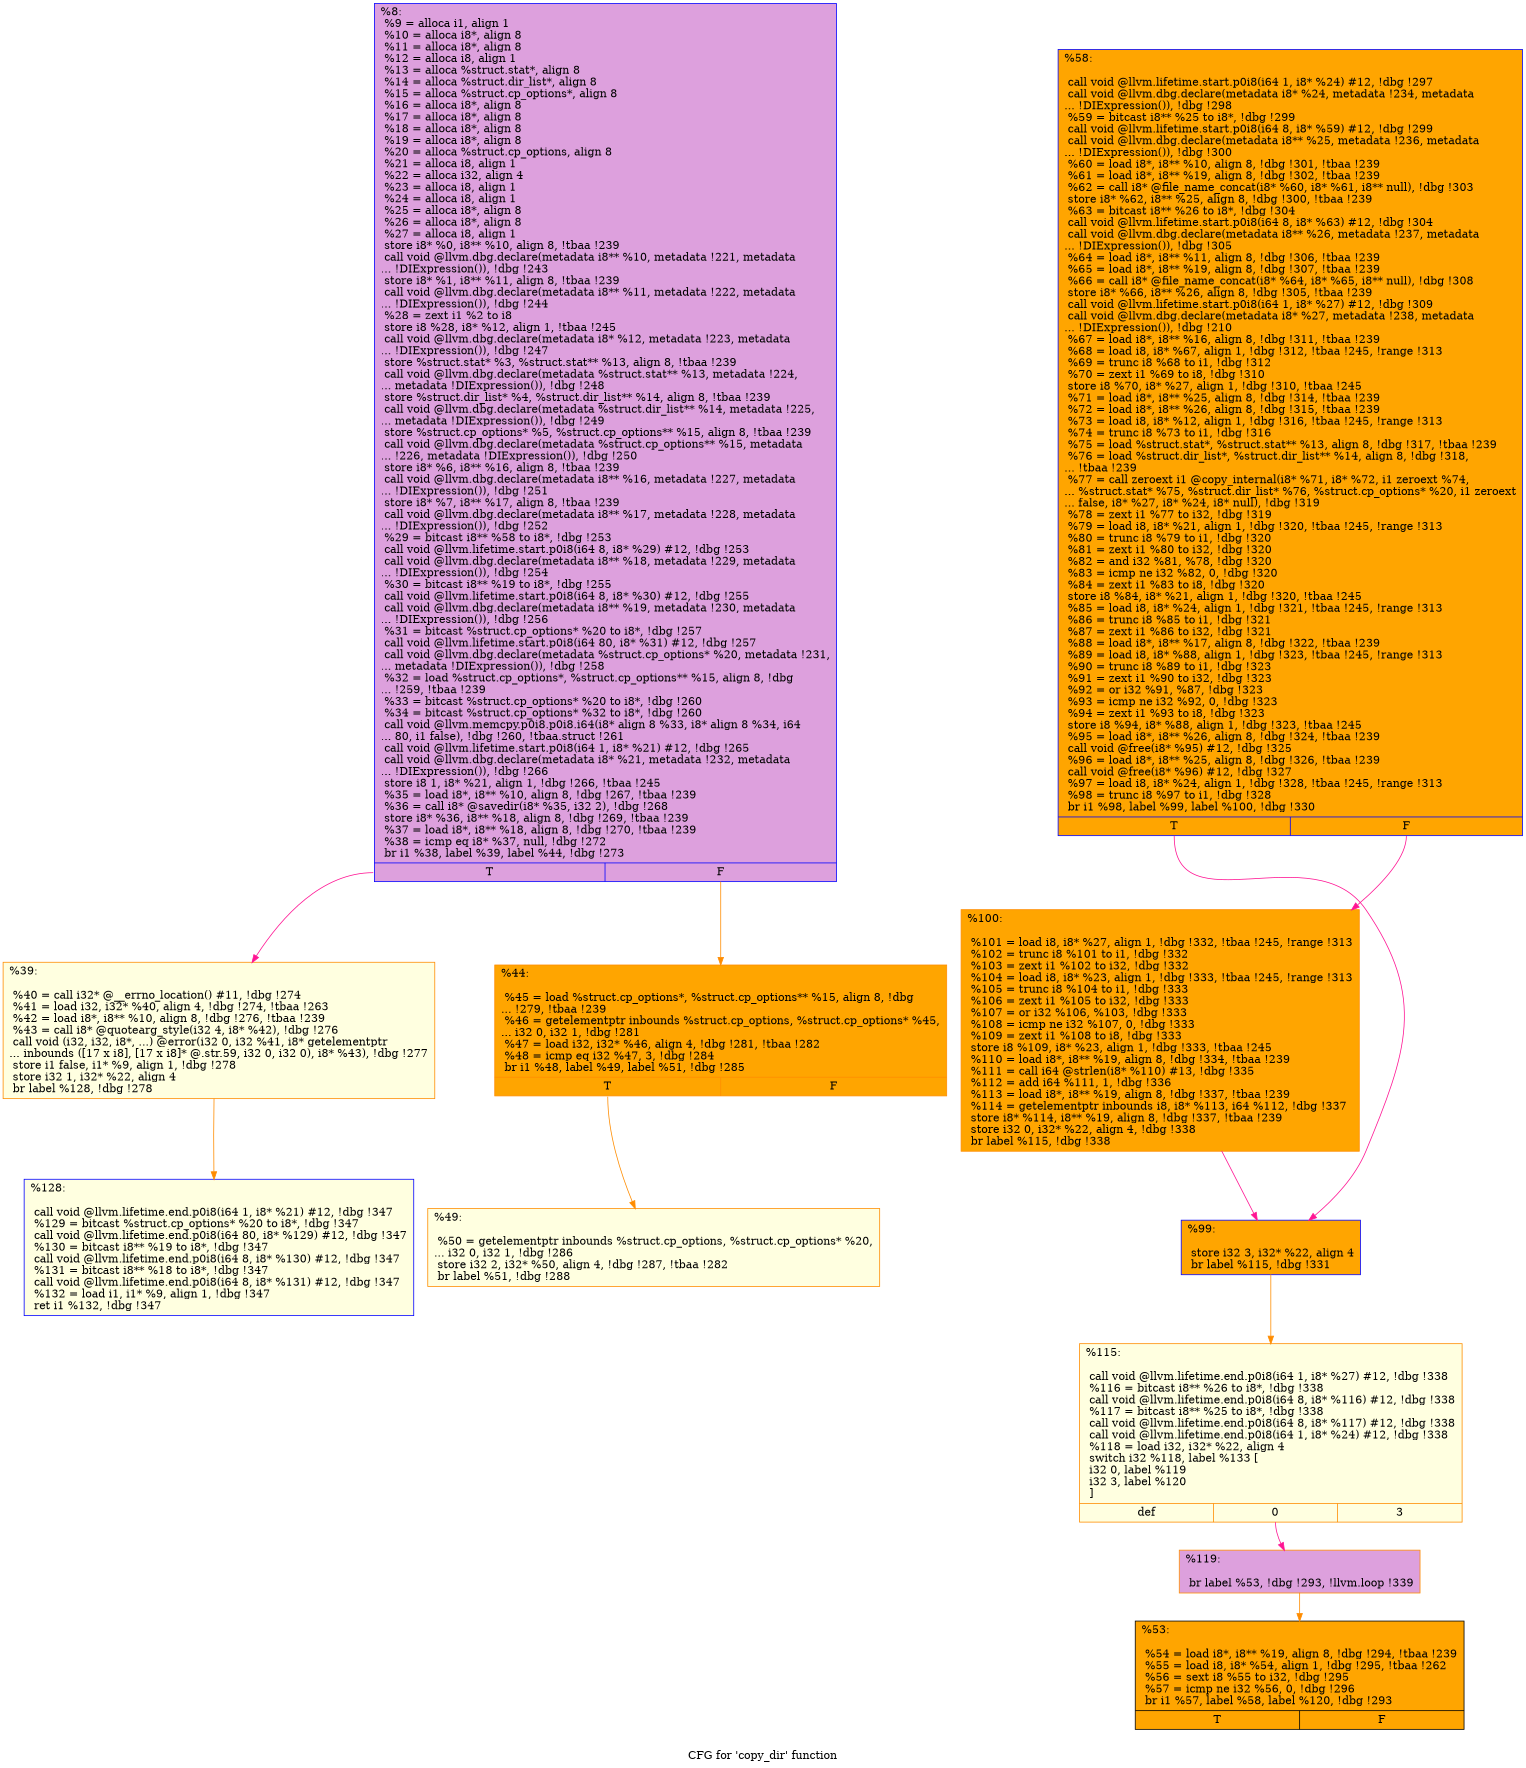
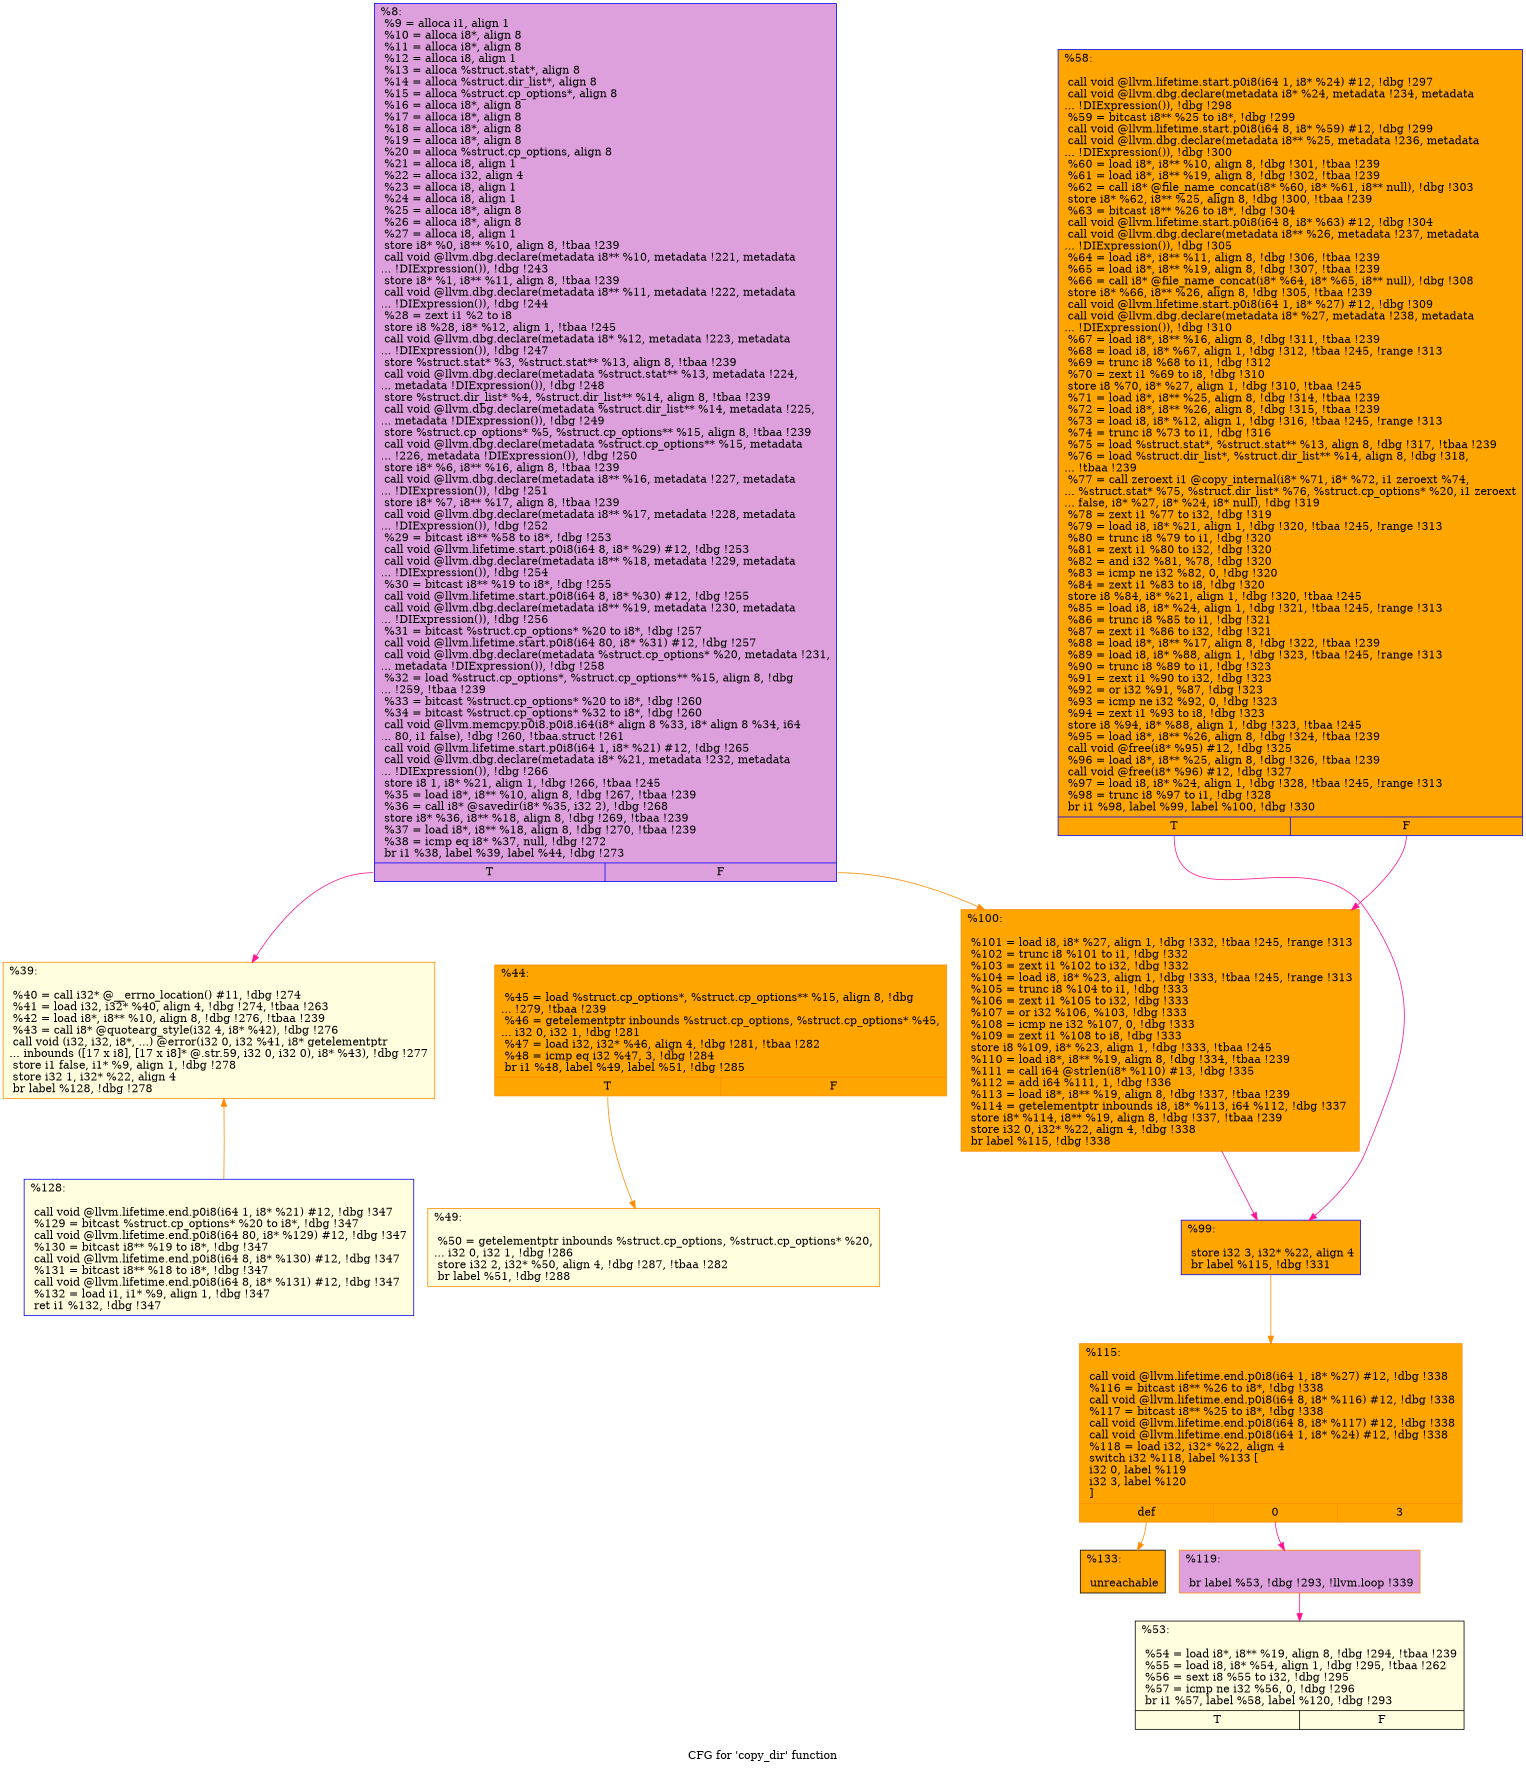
node "%58:": text "... !DIExpression()), !dbg !210" -> "... !DIExpression()), !dbg !310"
edge "%8:" -> "%44:": now "%8:" -> "%100:"
edge "%39:" -> "%128:": reversed
node "%115:": fillcolor lightyellow -> orange
node "%133:": added
edge "%119:" -> "%53:": color darkorange -> deeppink
node "%53:": fillcolor orange -> lightyellow
